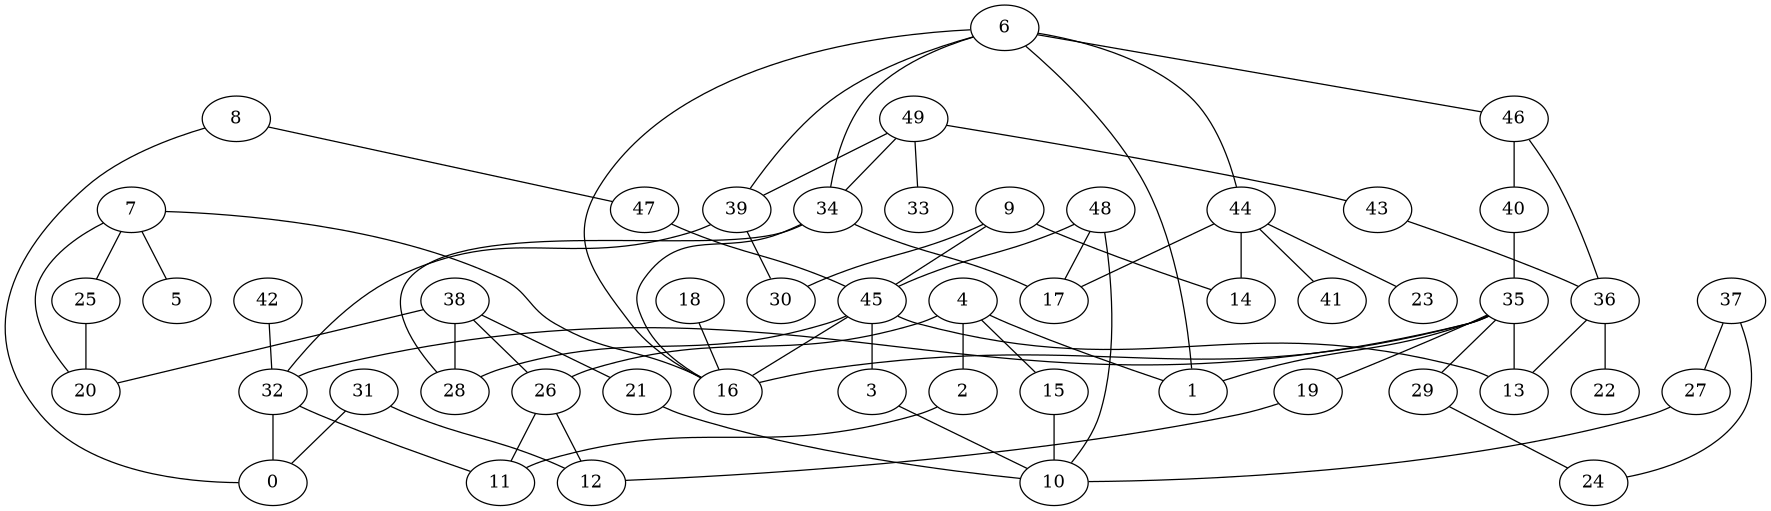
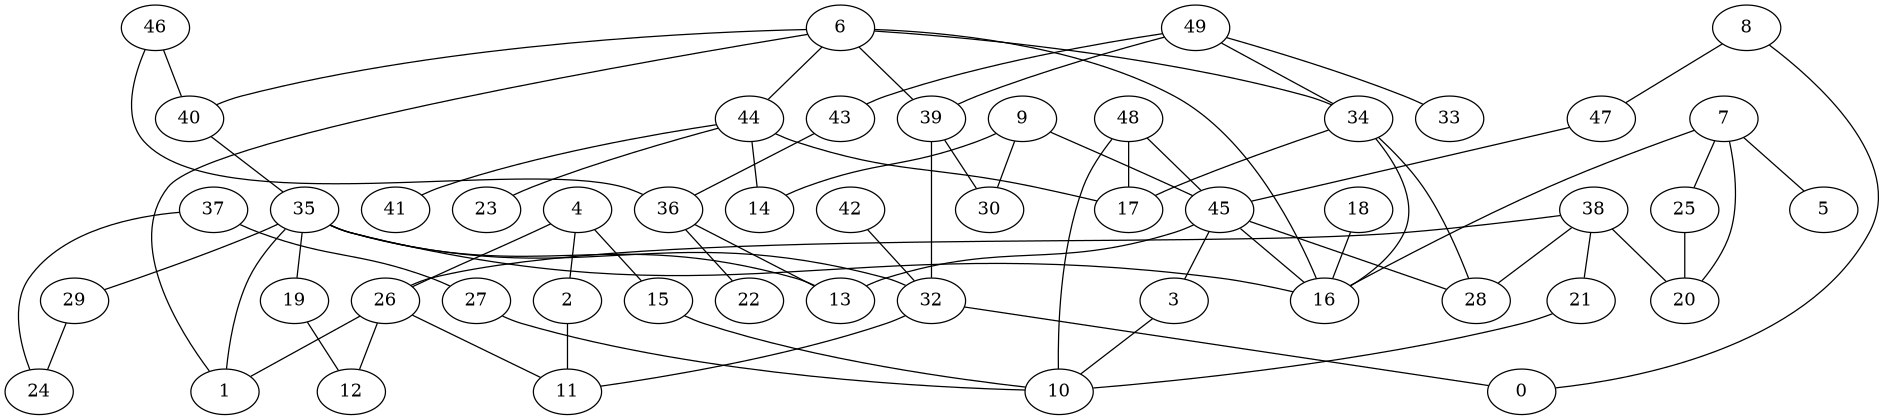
edge "6" -- "46": now "6" -- "40"
edge "4" -- "1": now "26" -- "1"
node "31": removed
